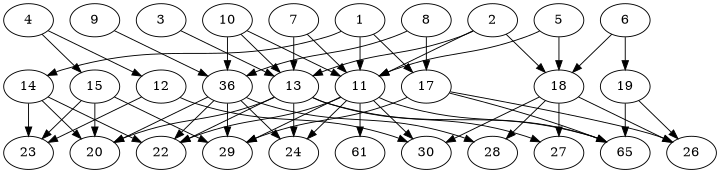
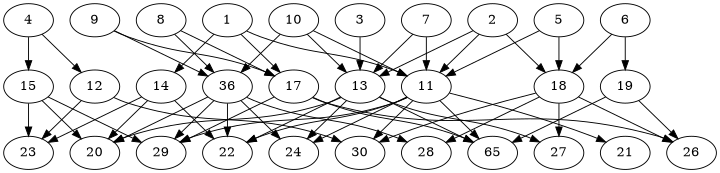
edge "9" -> "17": added
node "61": label "61" -> "21"
